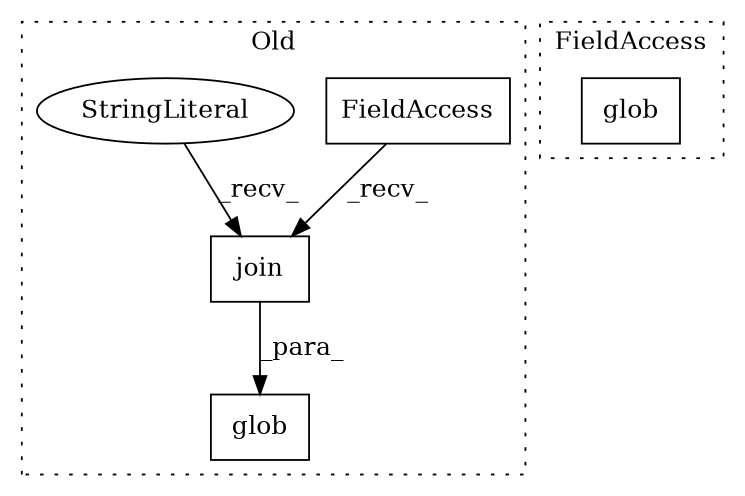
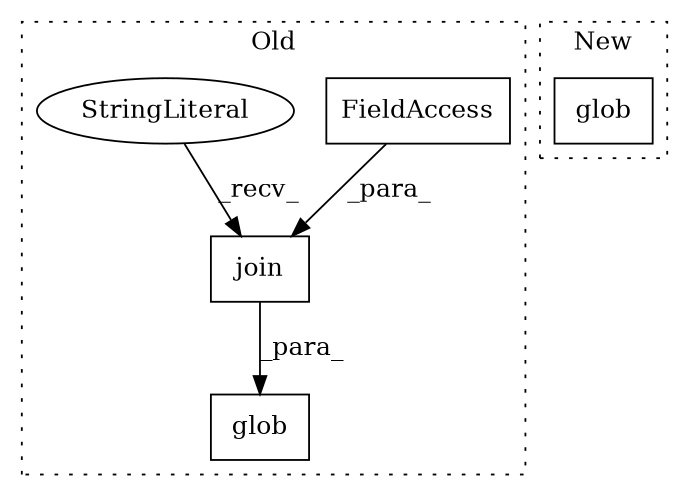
cluster "FieldAccess": label "FieldAccess" -> "New"
edge "FieldAccess" -> "join": label "_recv_" -> "_para_"
